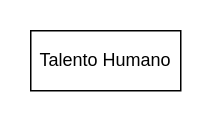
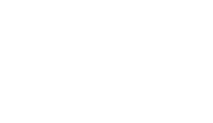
node "Talento Humano": removed
